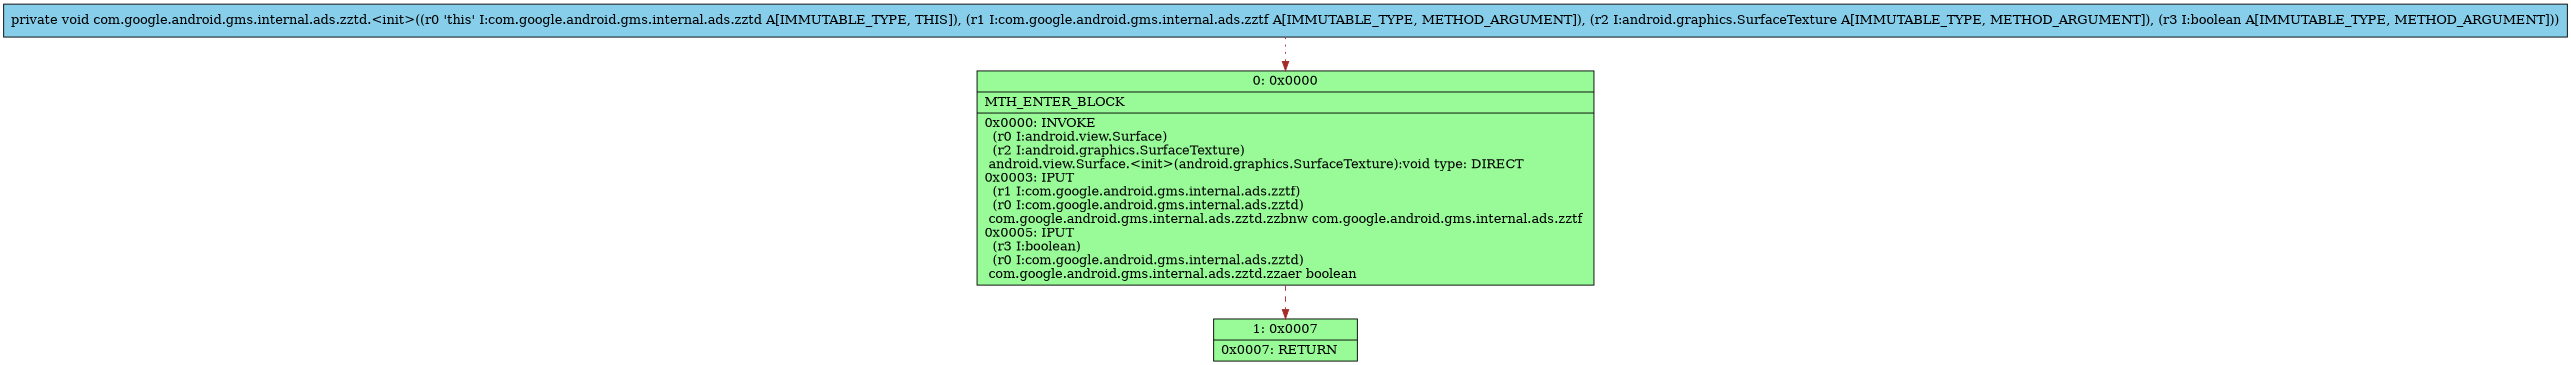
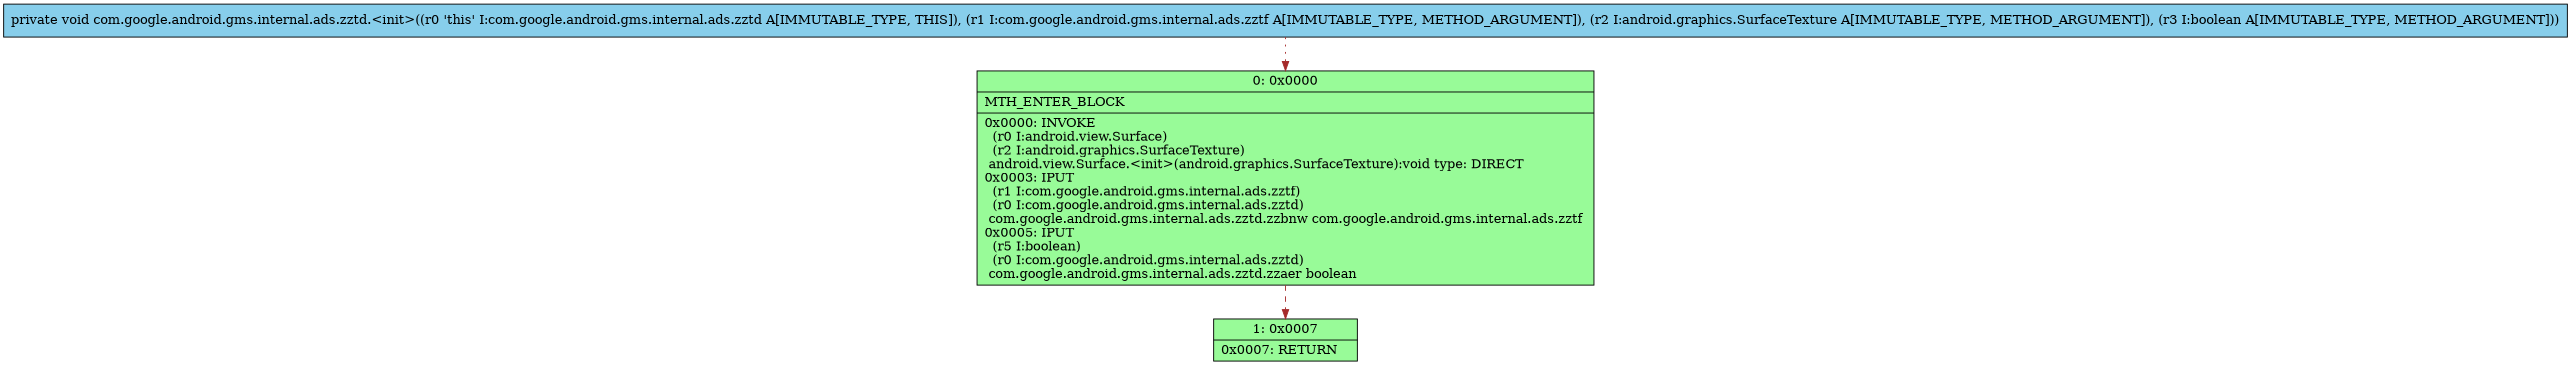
node "0: 0x0000": text "(r3 I:boolean)" -> "(r5 I:boolean)"
